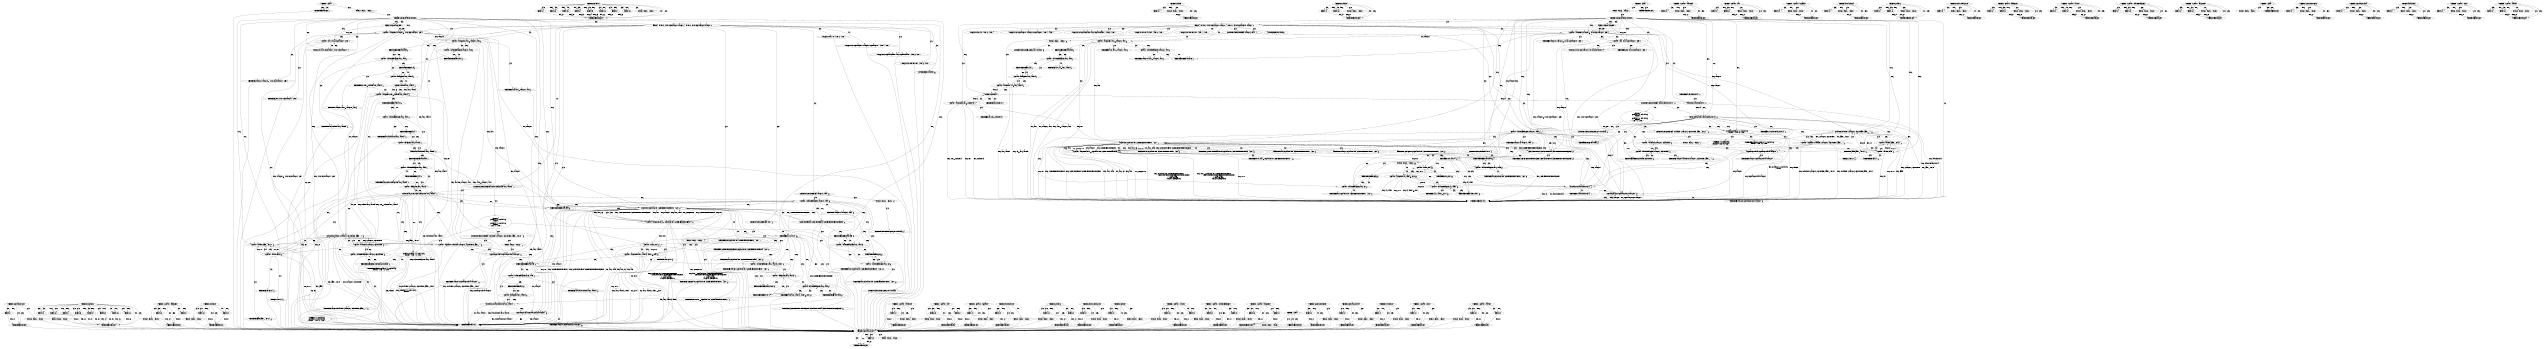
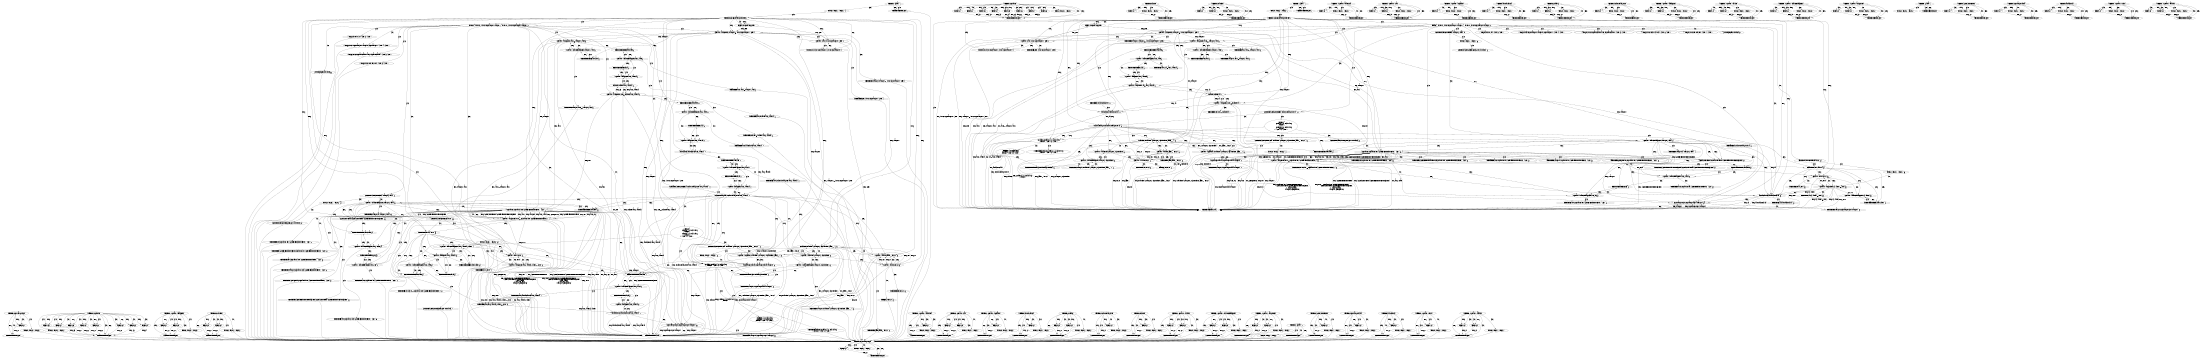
edge "(IDENTIFIER,net,*net = sock_net(asoc->base.sk))" -> "(<operator>.assignment,*net = sock_net(asoc->base.sk))": reversed
node "(IDENTIFIER,sk,sock_net(sk))": removed
edge "(<operator>.assignment,*net = sock_net(sk))" -> "(bh_lock_sock,bh_lock_sock(sk))": added, label "CFG:"
edge "(sock_net,sock_net(asoc->base.sk))" -> "(bh_lock_sock,bh_lock_sock(asoc->base.sk))": removed, label "DDG: asoc->base.sk"
edge "(sock_owned_by_user,sock_owned_by_user(sk))" -> "(bh_unlock_sock,bh_unlock_sock(sk))": now "(IDENTIFIER,sk,sock_owned_by_user(sk))" -> "(bh_unlock_sock,bh_unlock_sock(sk))"
edge "(<operator>.indirectFieldAccess,sk->sk_err)" -> "(IDENTIFIER,sk,sk->sk_err = -error)": now "(<operator>.assignment,sk->sk_err = -error)" -> "(IDENTIFIER,sk,sk->sk_err = -error)"
edge "(<operator>.assignment,asoc->base.sk->sk_err = -error)" -> "(<operator>.indirectFieldAccess,asoc->base.sk->sk_err)": removed, label "AST:"
